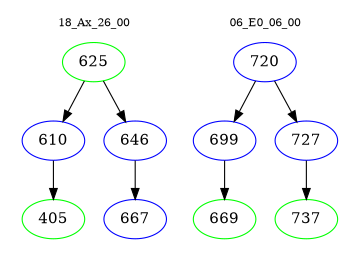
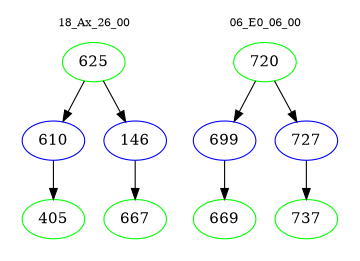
node "720": color blue -> green
node "646": label "646" -> "146"
node "667": color blue -> green
